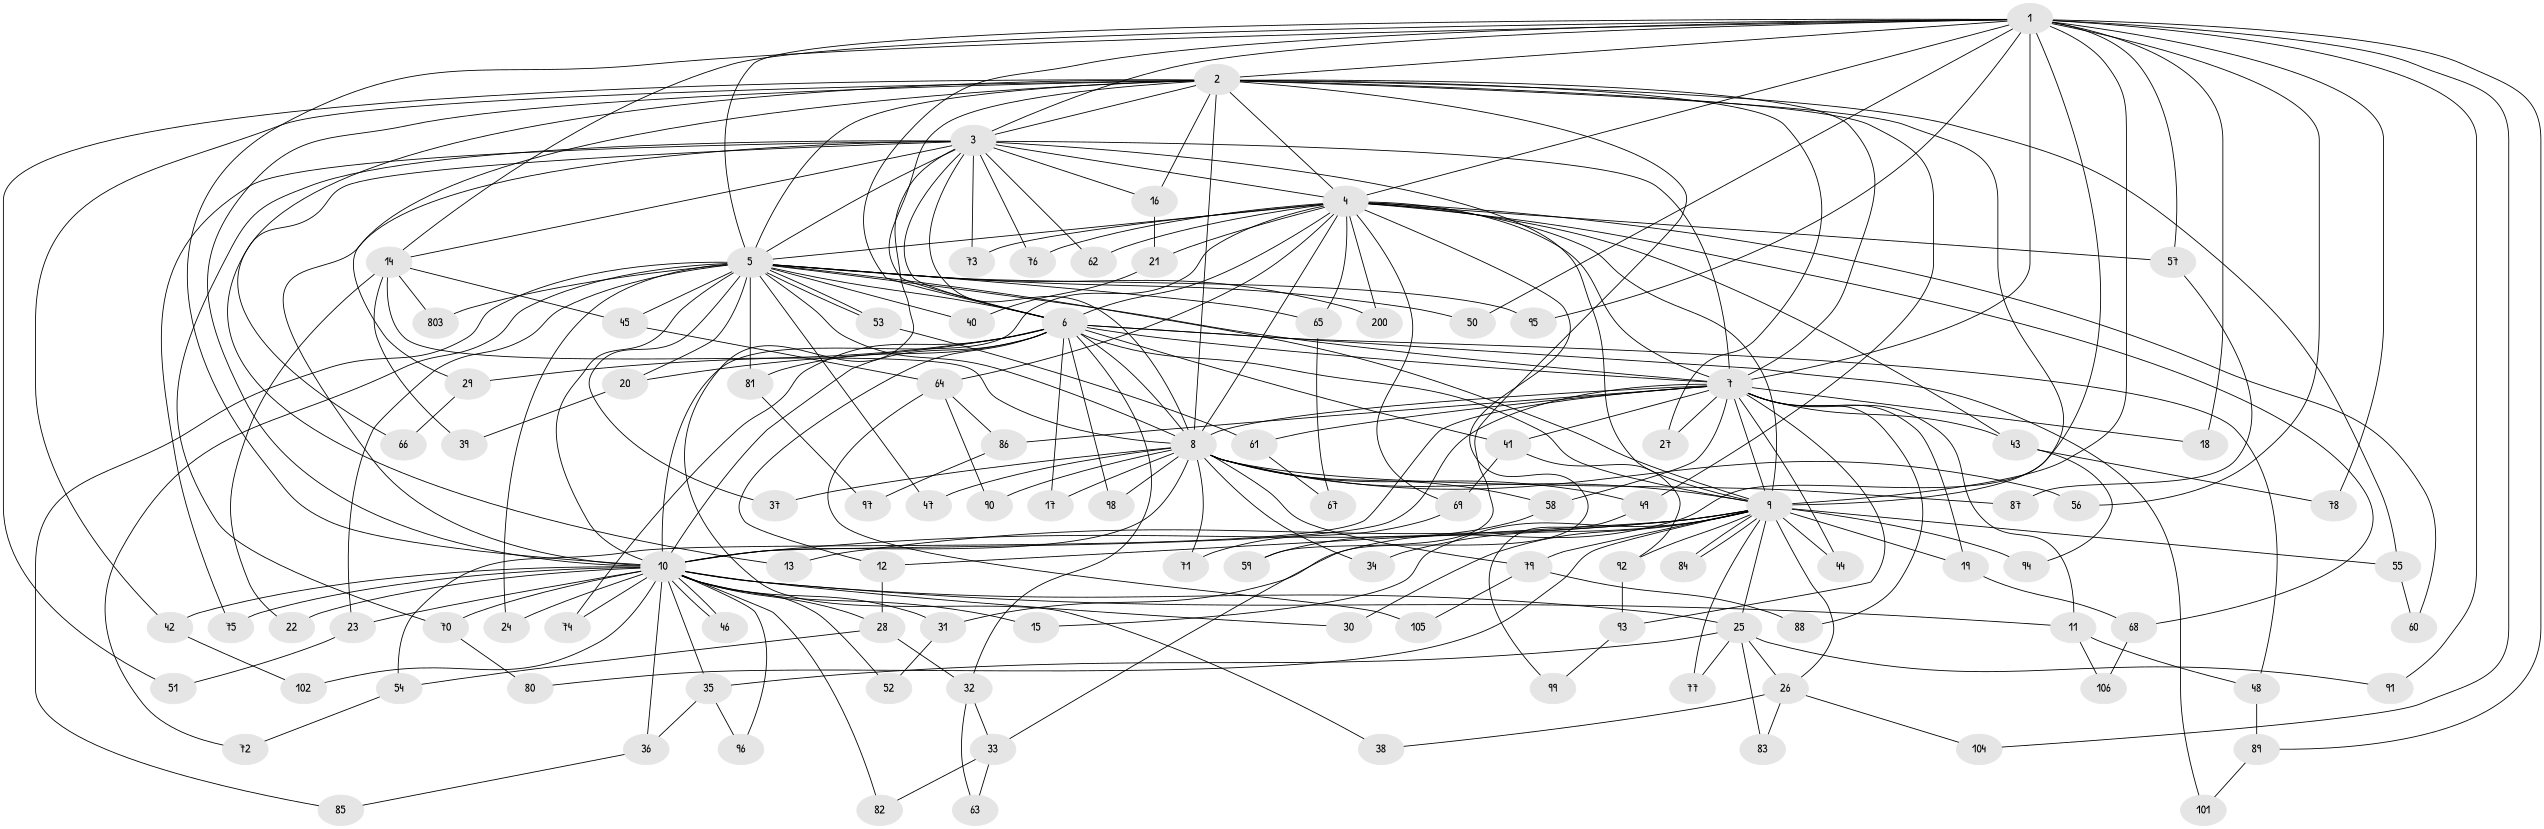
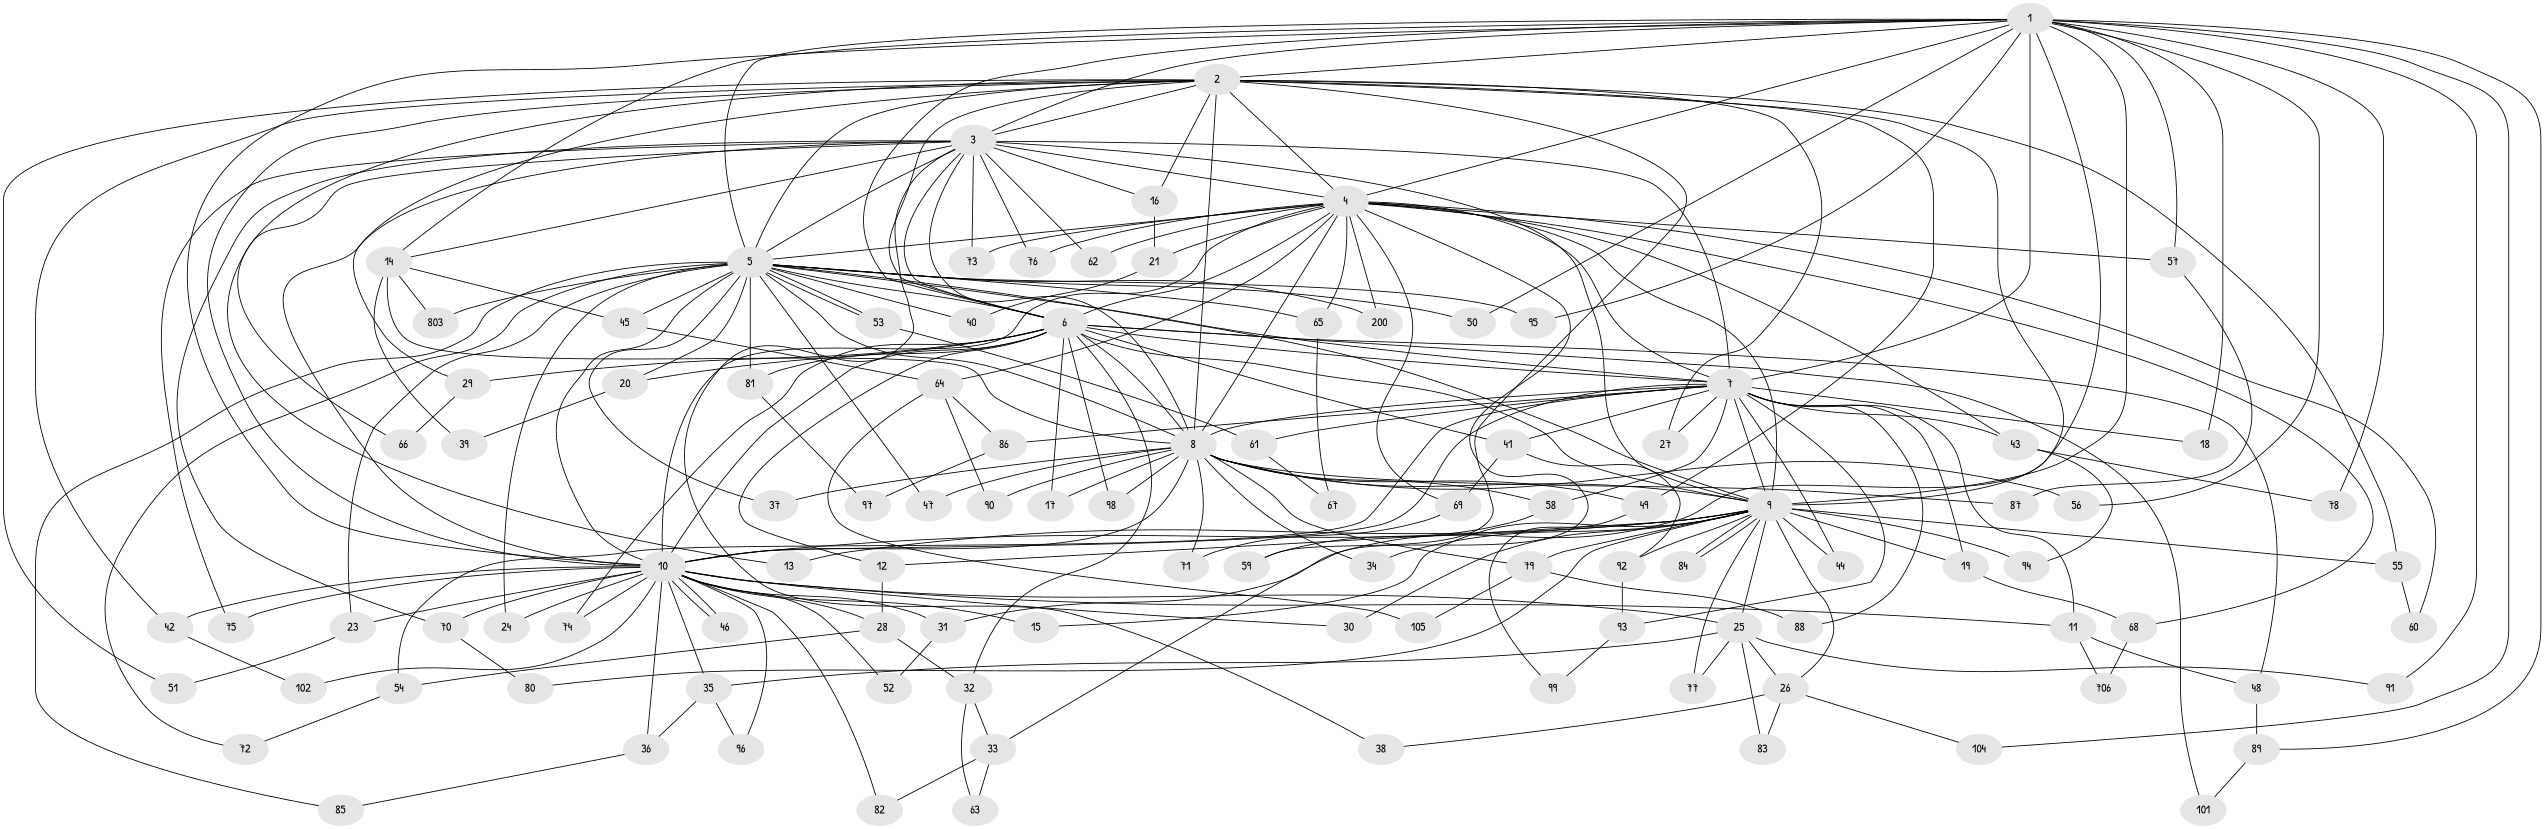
edge "2" -- "7": removed
node "22": removed
node "106": label "106" -> "706"
